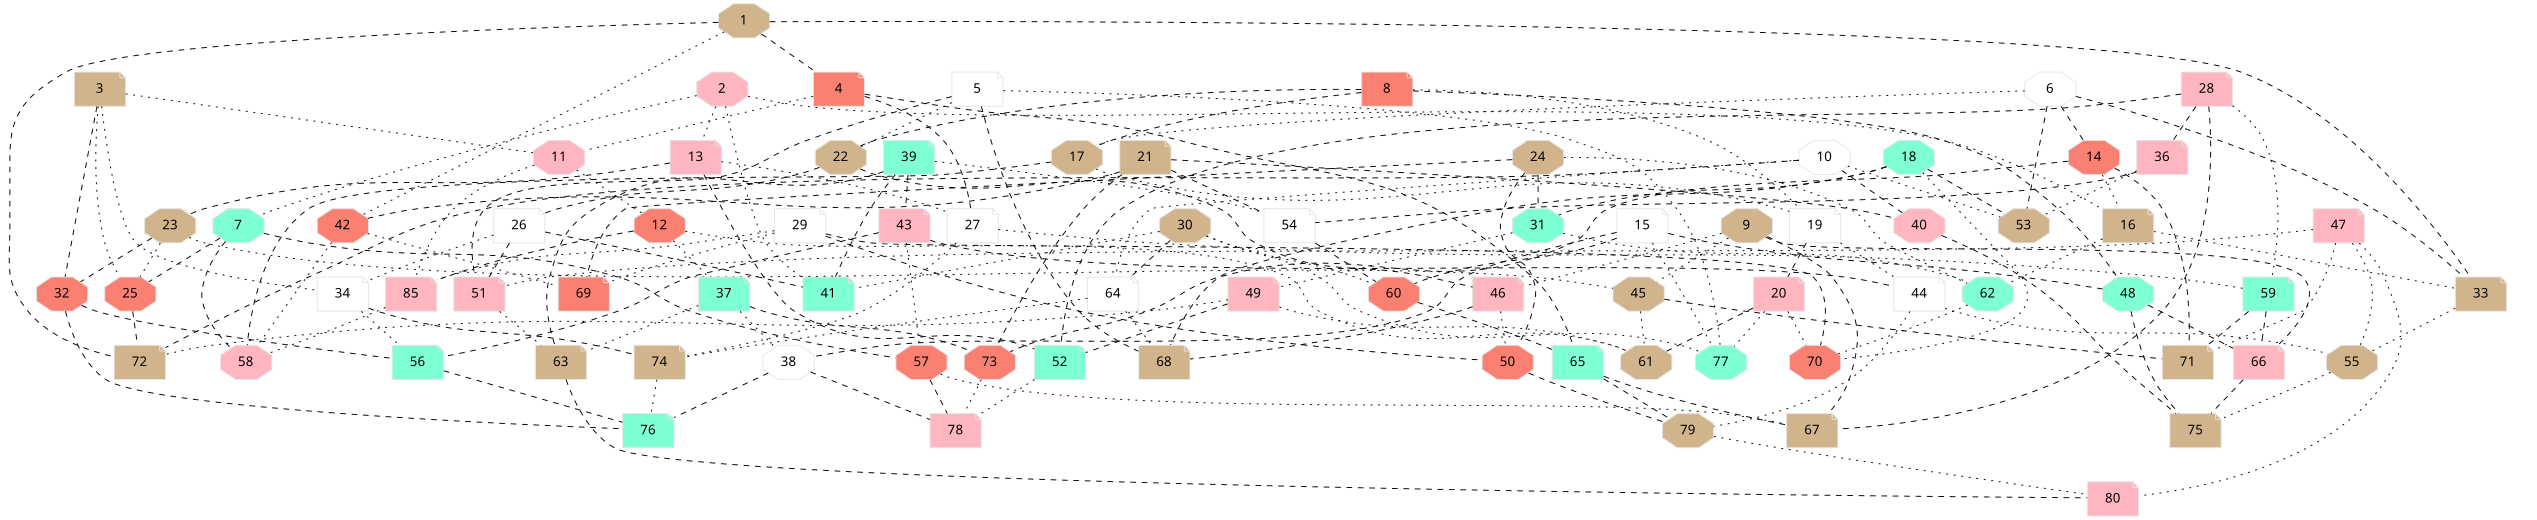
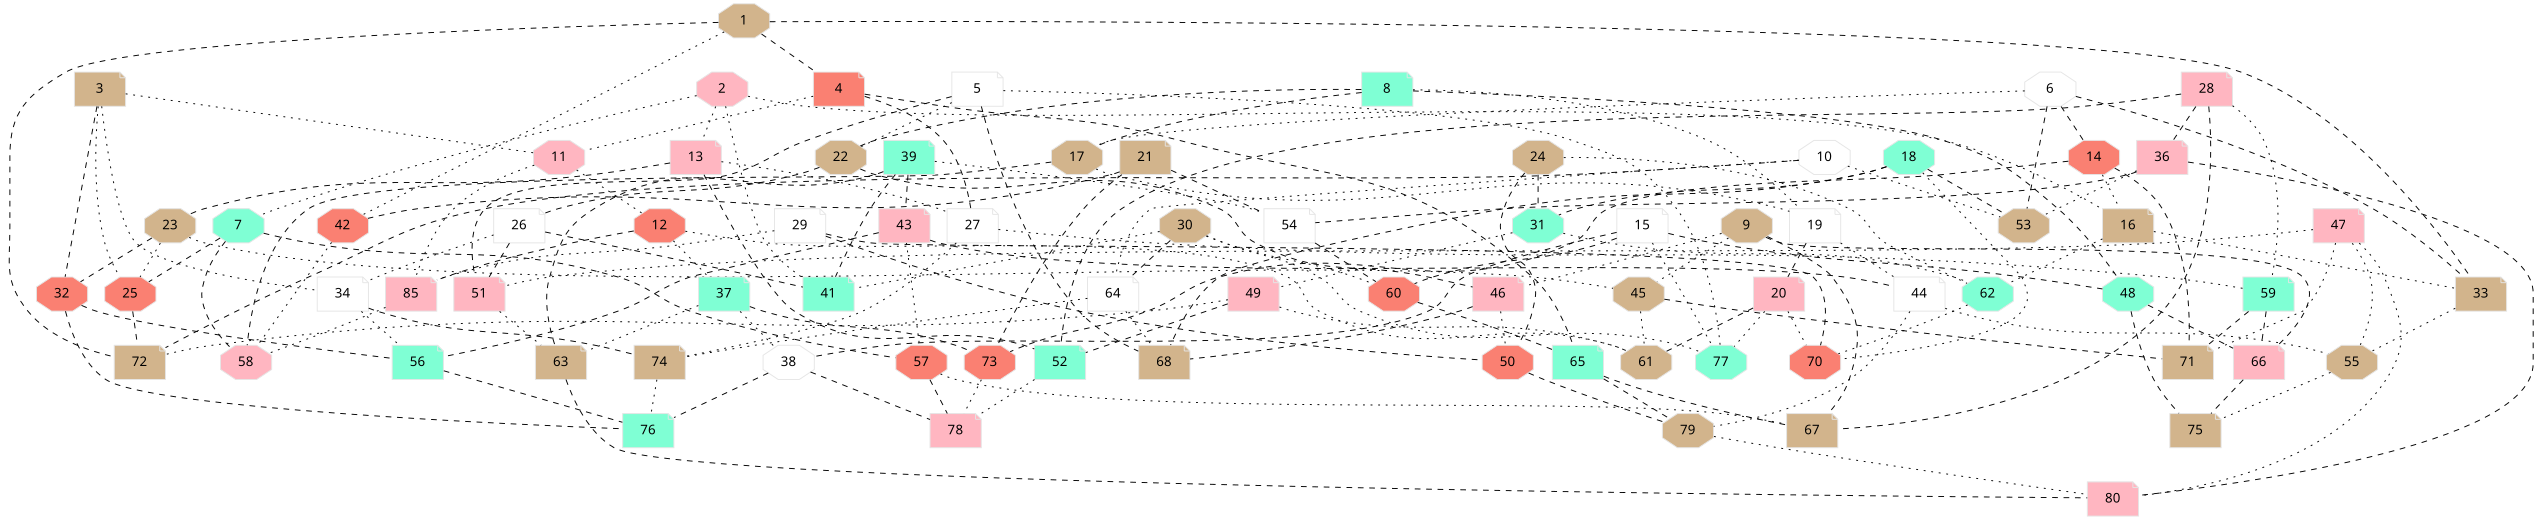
node "8": fillcolor salmon -> aquamarine
node "40": removed
node "69": removed
edge "36" -- "80": added
